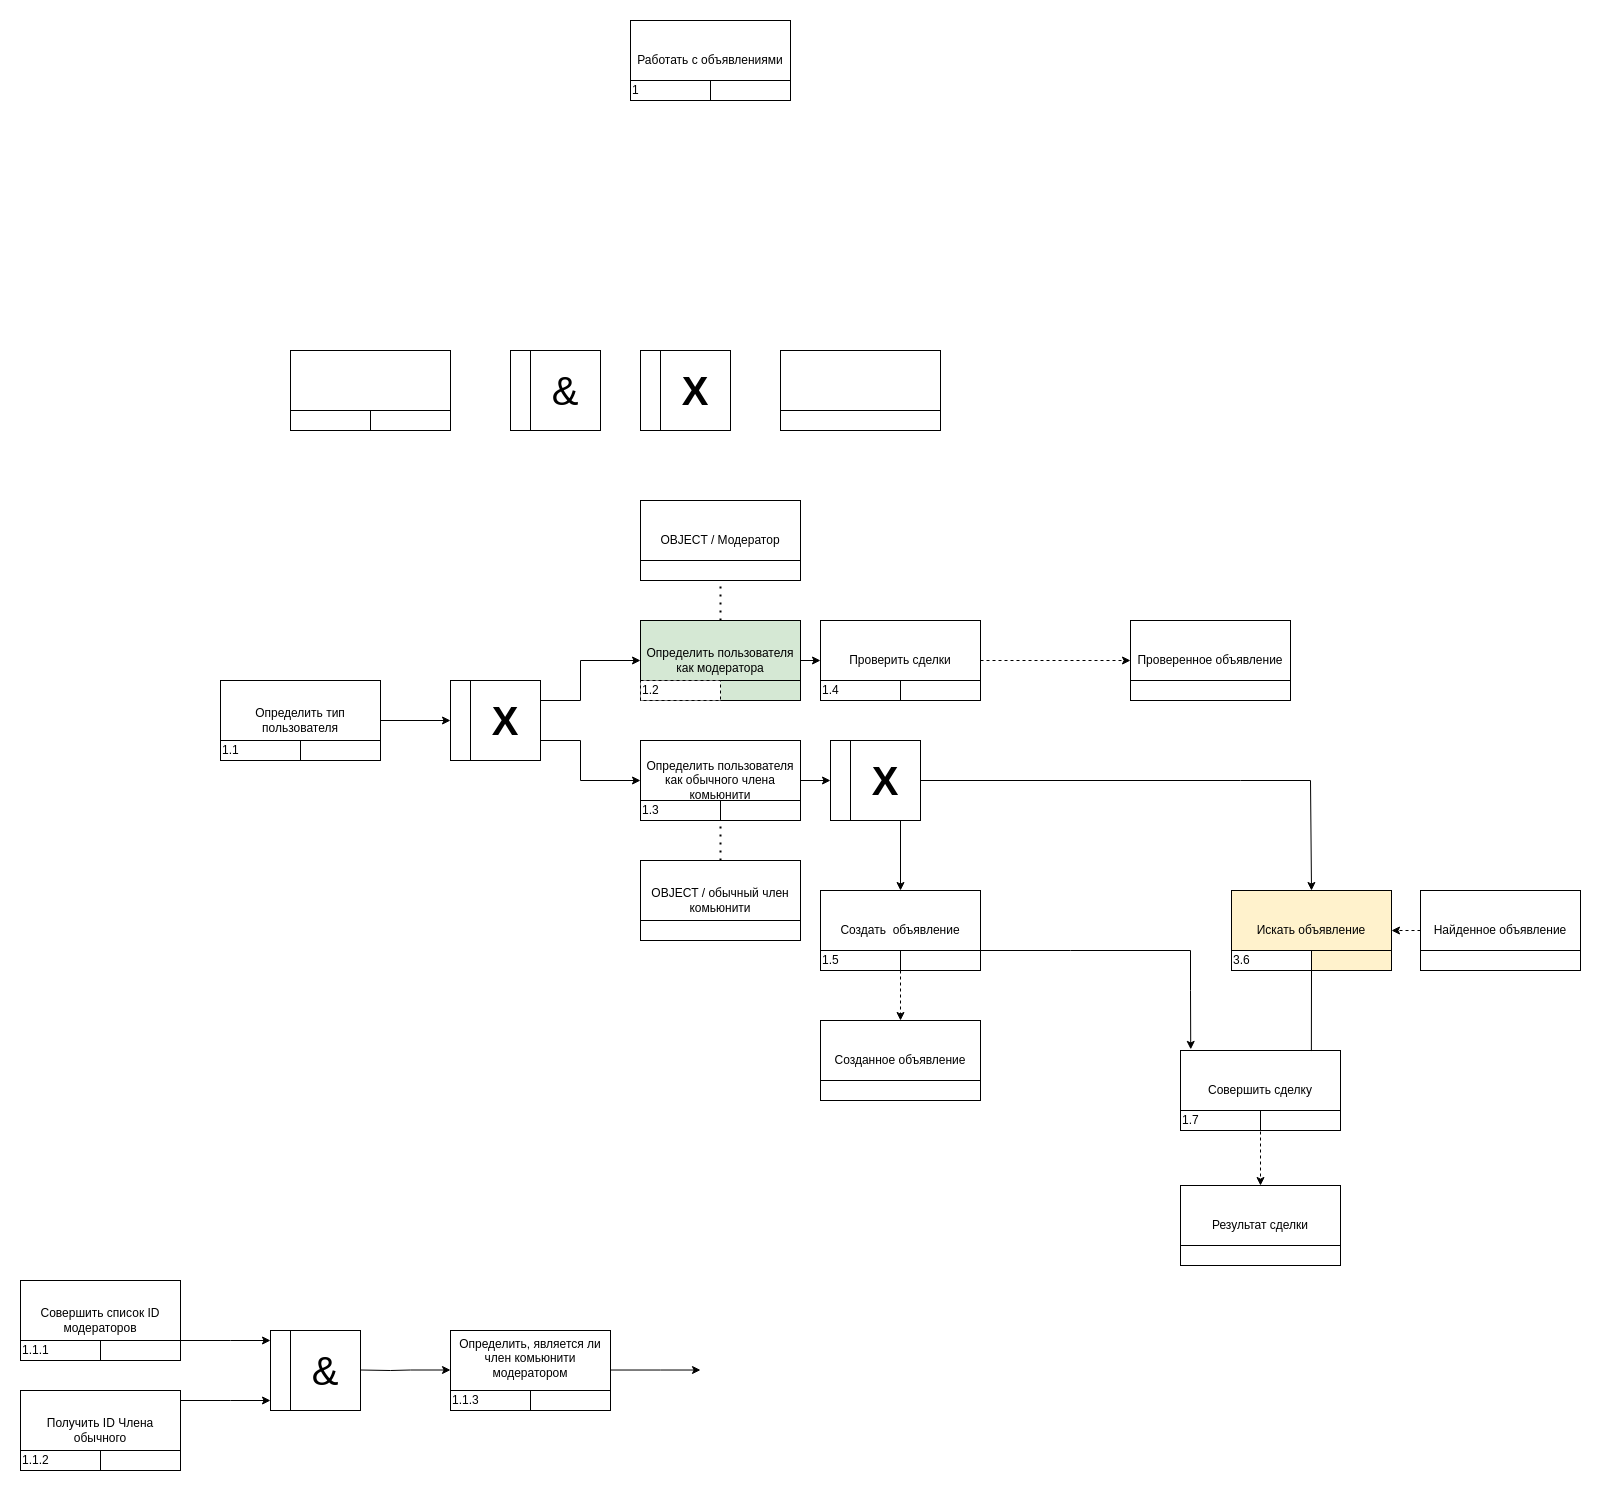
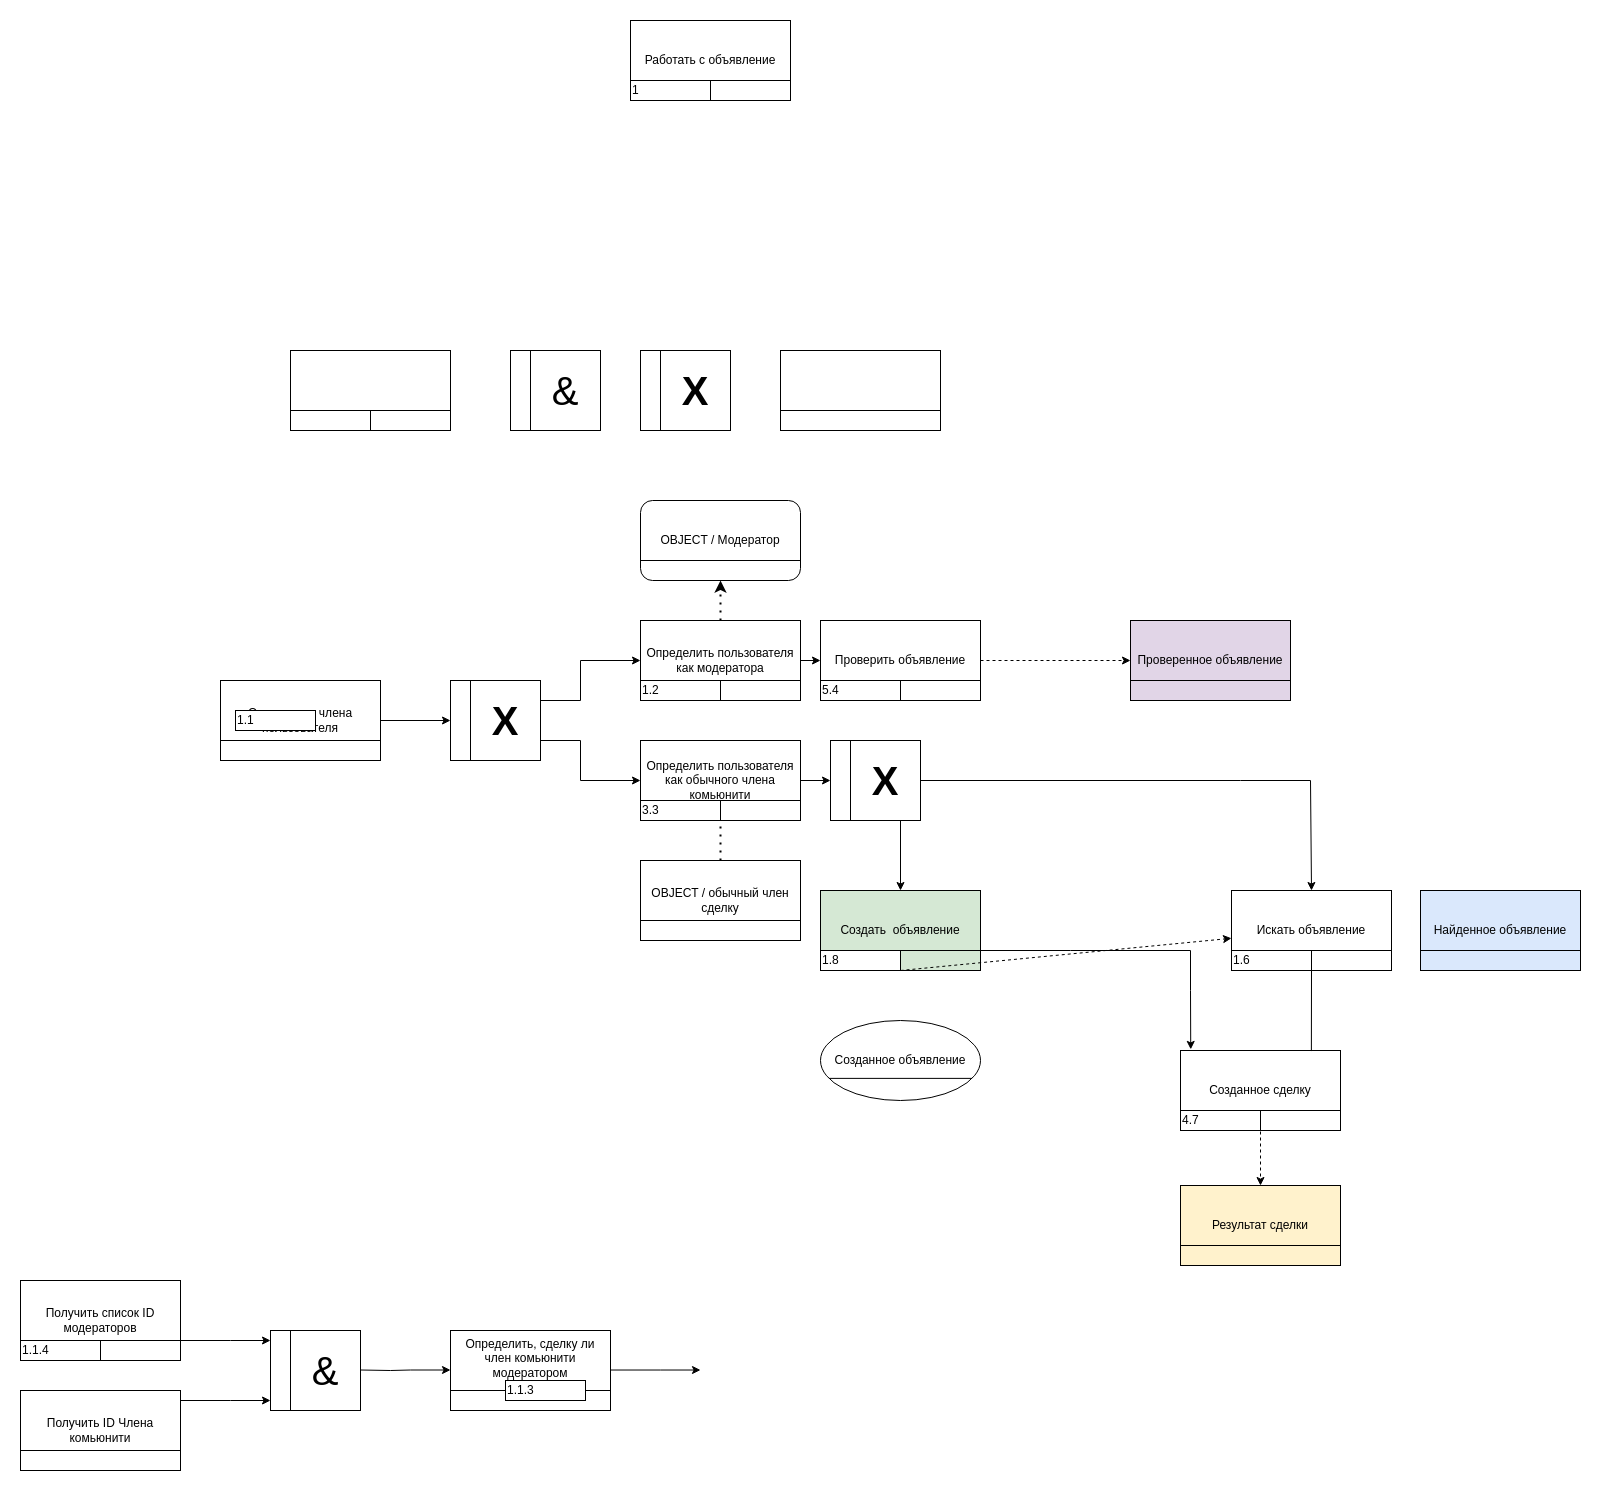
node "Работать с объявлениями": label "Работать с объявлениями" -> "Работать с объявление"
node "OBJECT / Модератор": shape rectangle -> rounded rectangle
edge "OBJECT / Модератор" -- "Определить пользователя как модератора": arrowhead none -> classic
node "Определить пользователя как модератора": fillcolor #d5e8d4 -> #ffffff
node "Проверить сделки": label "Проверить сделки" -> "Проверить объявление"
node "Проверенное объявление": fillcolor #ffffff -> #e1d5e7
node "1.2": style dashed -> solid
node "1.4": label "1.4" -> "5.4"
node "Определить тип пользователя": label "Определить тип пользователя" -> "Определить члена пользователя"
node "1.1": moved (261, 751) -> (276, 721)
node "1.3": label "1.3" -> "3.3"
node "OBJECT / обычный член комьюнити": label "OBJECT / обычный член комьюнити" -> "OBJECT / обычный член сделку"
node "Создать объявление": fillcolor #ffffff -> #d5e8d4
node "Искать объявление": fillcolor #fff2cc -> #ffffff
edge "Найденное объявление" -> "Искать объявление": removed
node "Найденное объявление": fillcolor #ffffff -> #dae8fc
node "1.5": label "1.5" -> "1.8"
node "3.6": label "3.6" -> "1.6"
edge "Создать объявление" -> "Созданное объявление": now "Создать объявление" -> "Искать объявление"
node "Созданное объявление": shape rectangle -> ellipse
node "Совершить сделку": label "Совершить сделку" -> "Созданное сделку"
node "1.7": label "1.7" -> "4.7"
node "Результат сделки": fillcolor #ffffff -> #fff2cc
node "Совершить список ID модераторов": label "Совершить список ID модераторов" -> "Получить список ID модераторов"
node "1.1.1": label "1.1.1" -> "1.1.4"
node "Определить, является ли член комьюнити модератором": label "Определить, является ли член комьюнити модератором" -> "Определить, сделку ли член комьюнити модератором"
node "1.1.3": moved (491, 1401) -> (546, 1391)
node "Получить ID Члена обычного": label "Получить ID Члена обычного" -> "Получить ID Члена комьюнити"
node "1.1.2": removed
